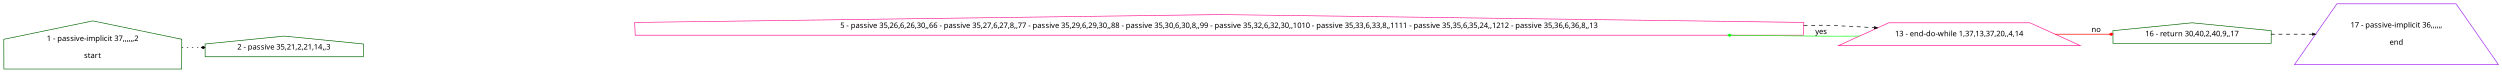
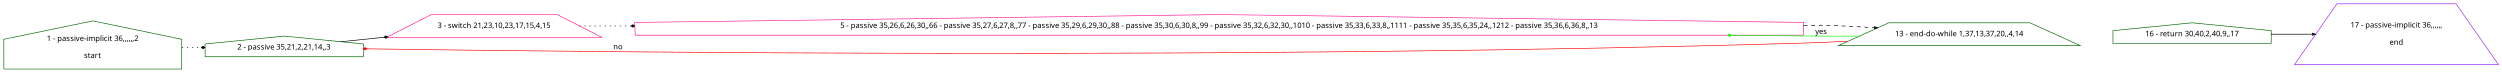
node "3 - switch 21,23,10,23,17,15,4,15": added
node "13 - end-do-while 1,37,13,37,20,,4,14": color deeppink -> darkgreen
edge "13 - end-do-while 1,37,13,37,20,,4,14" -> "16 - return 30,40,2,40,9,,17": now "13 - end-do-while 1,37,13,37,20,,4,14" -> "2 - passive 35,21,2,21,14,,3"
edge "16 - return 30,40,2,40,9,,17" -> "17 - passive-implicit 36,,,,,, end": style dashed -> solid
node "1 - passive-implicit 37,,,,,,2 start": label "1 - passive-implicit 37,,,,,,2 start" -> "1 - passive-implicit 36,,,,,,2 start"
